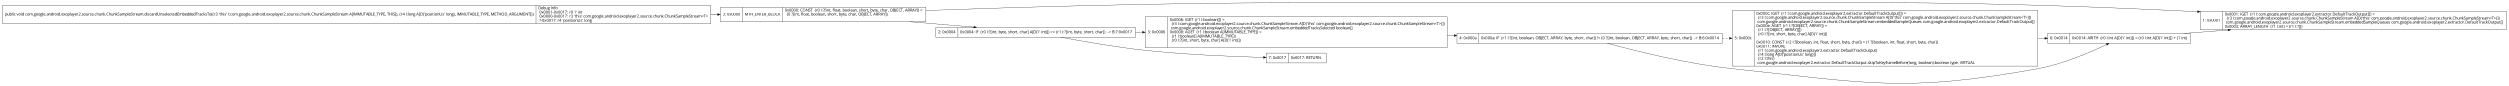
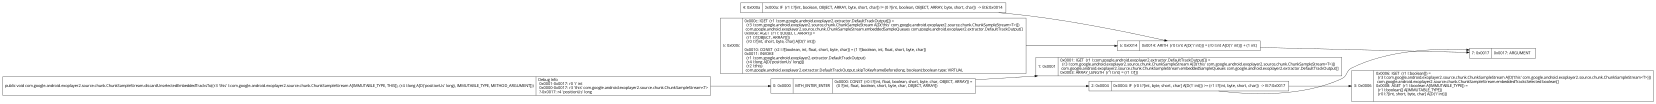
node "0: 0x0000": text "MTH_ENTER_BLOCK" -> "MTH_ENTER_ENTER"
edge "6: 0x0014" -> "1: 0x0001": now "6: 0x0014" -> "7: 0x0017"
edge "3: 0x0006" -> "4: 0x000a": removed
edge "4: 0x000a" -> "5: 0x000c": removed
node "7: 0x0017": text "0x0017: RETURN" -> "0x0017: ARGUMENT"
